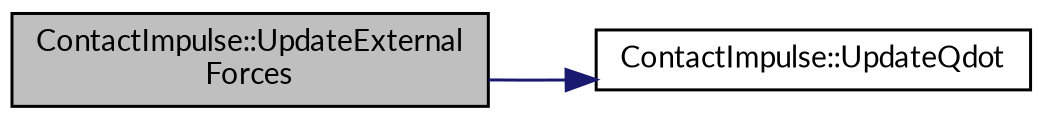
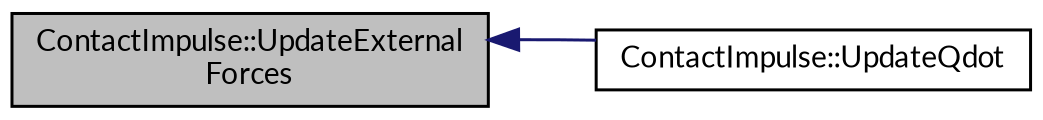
edge "ContactImpulse::UpdateExternal Forces" -> "ContactImpulse::UpdateQdot": reversed
